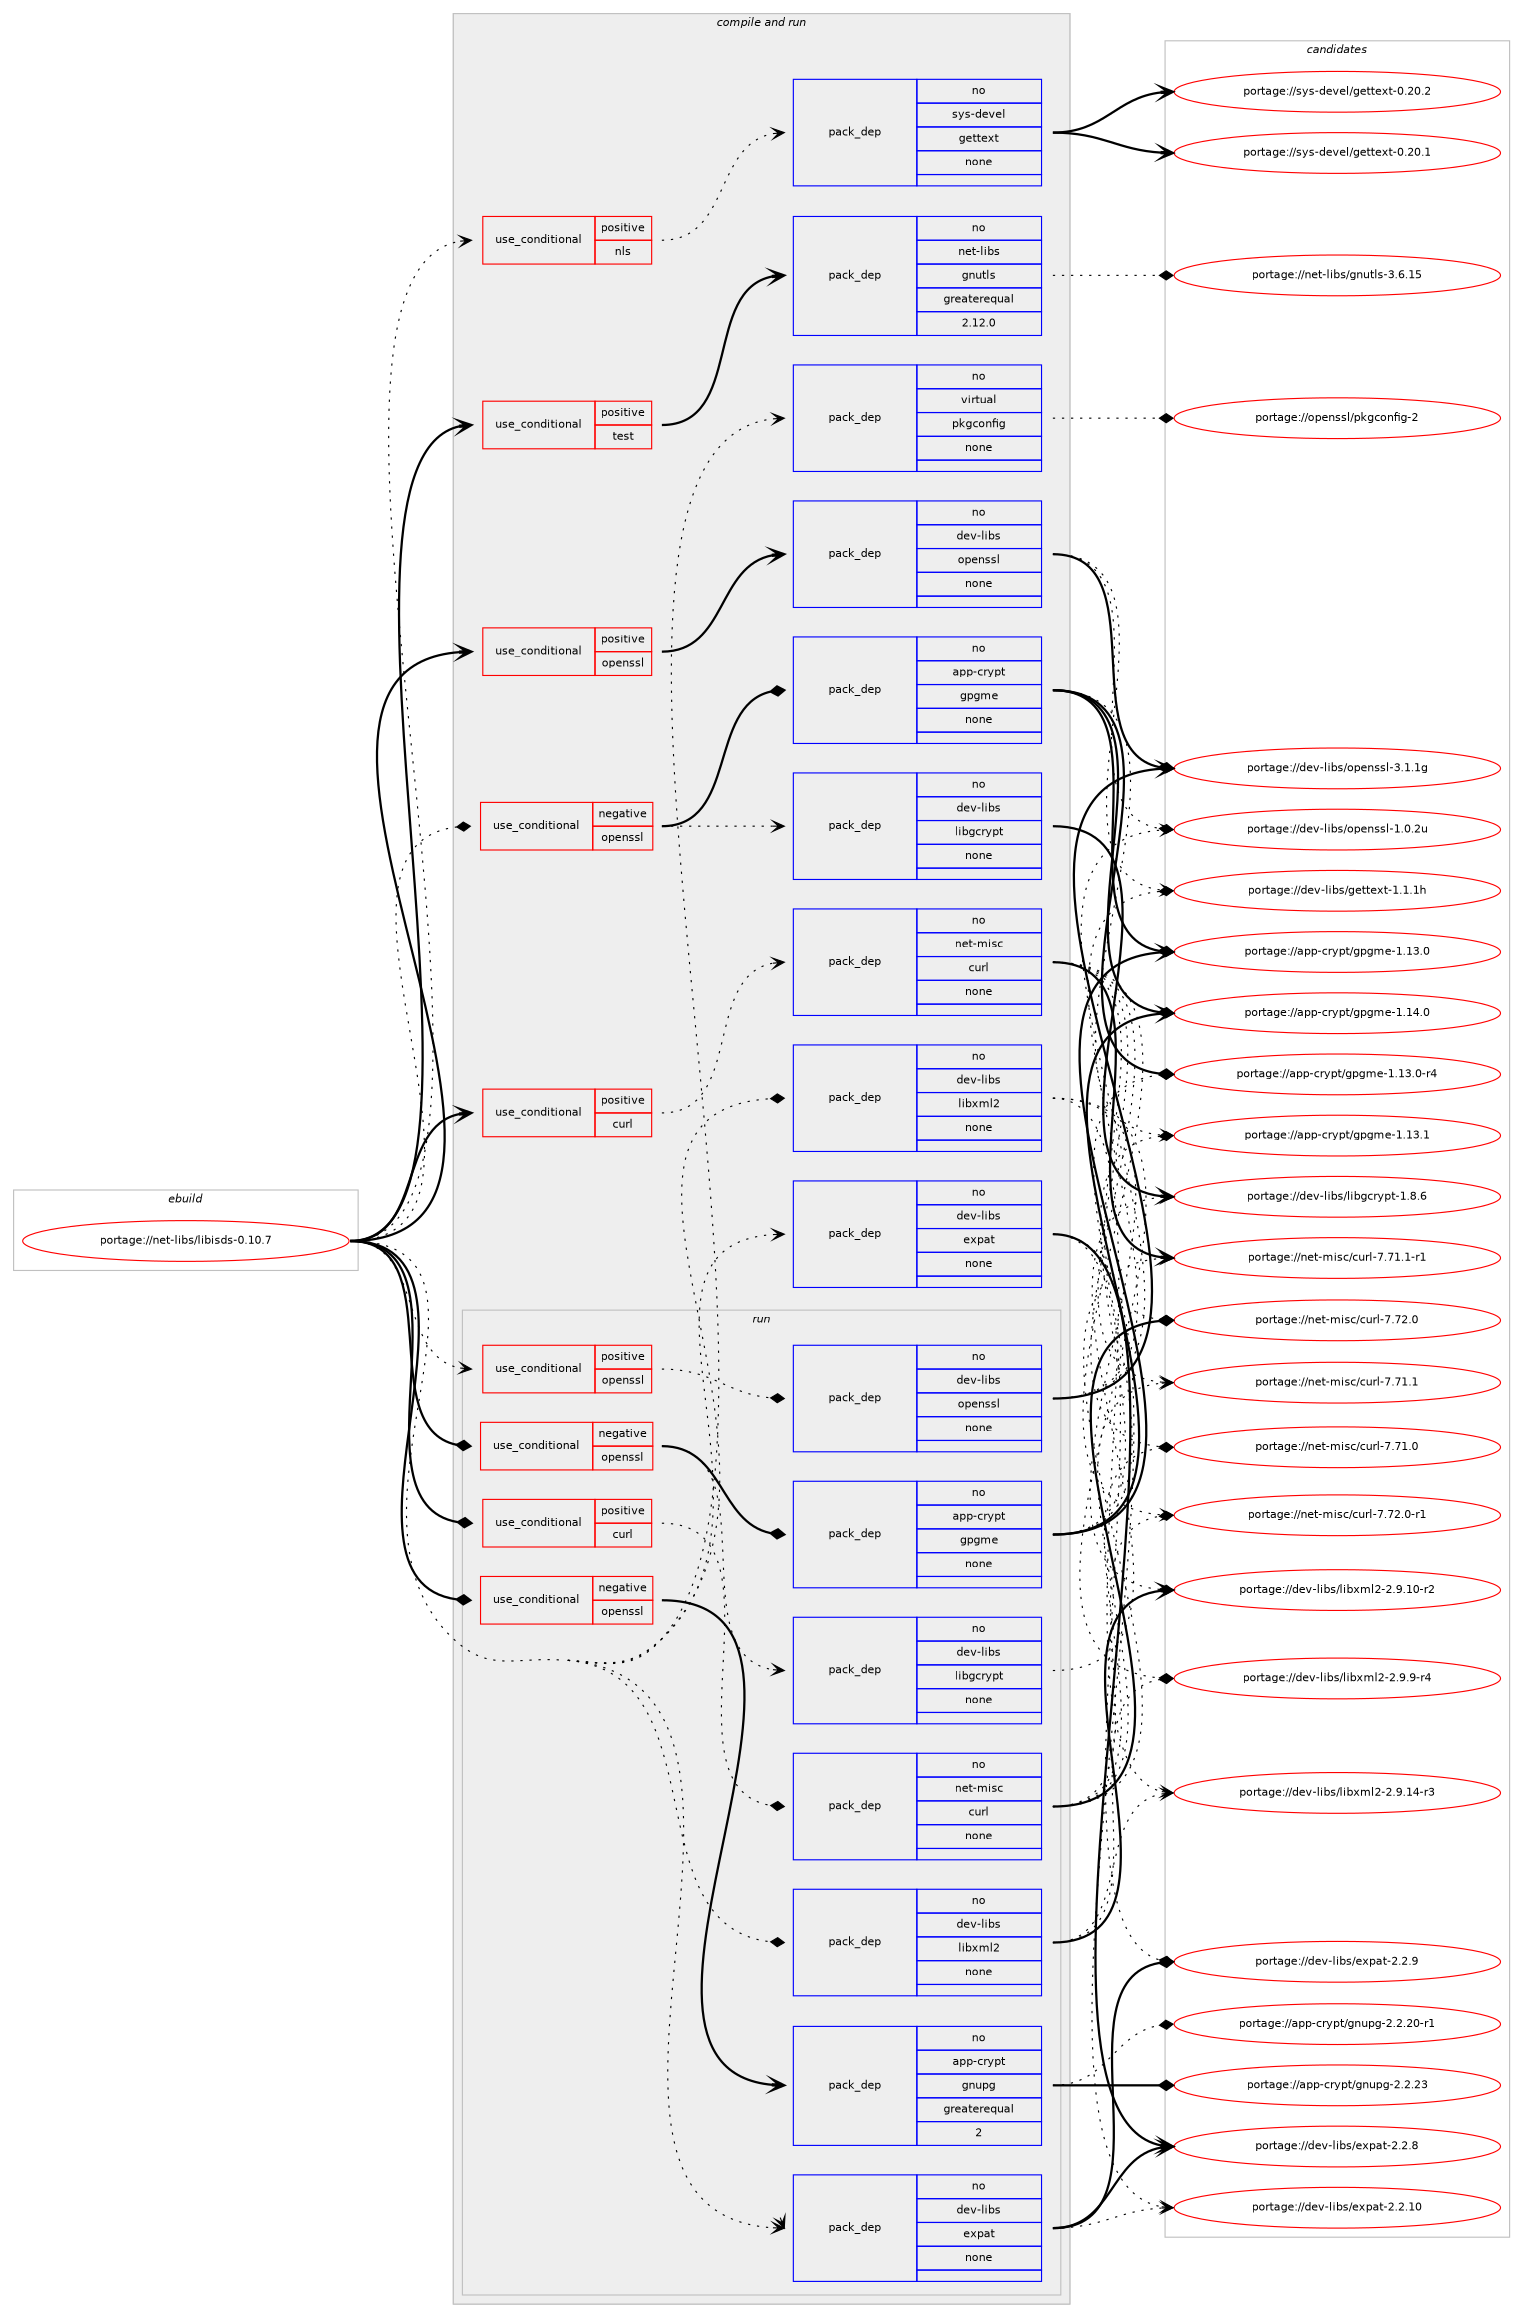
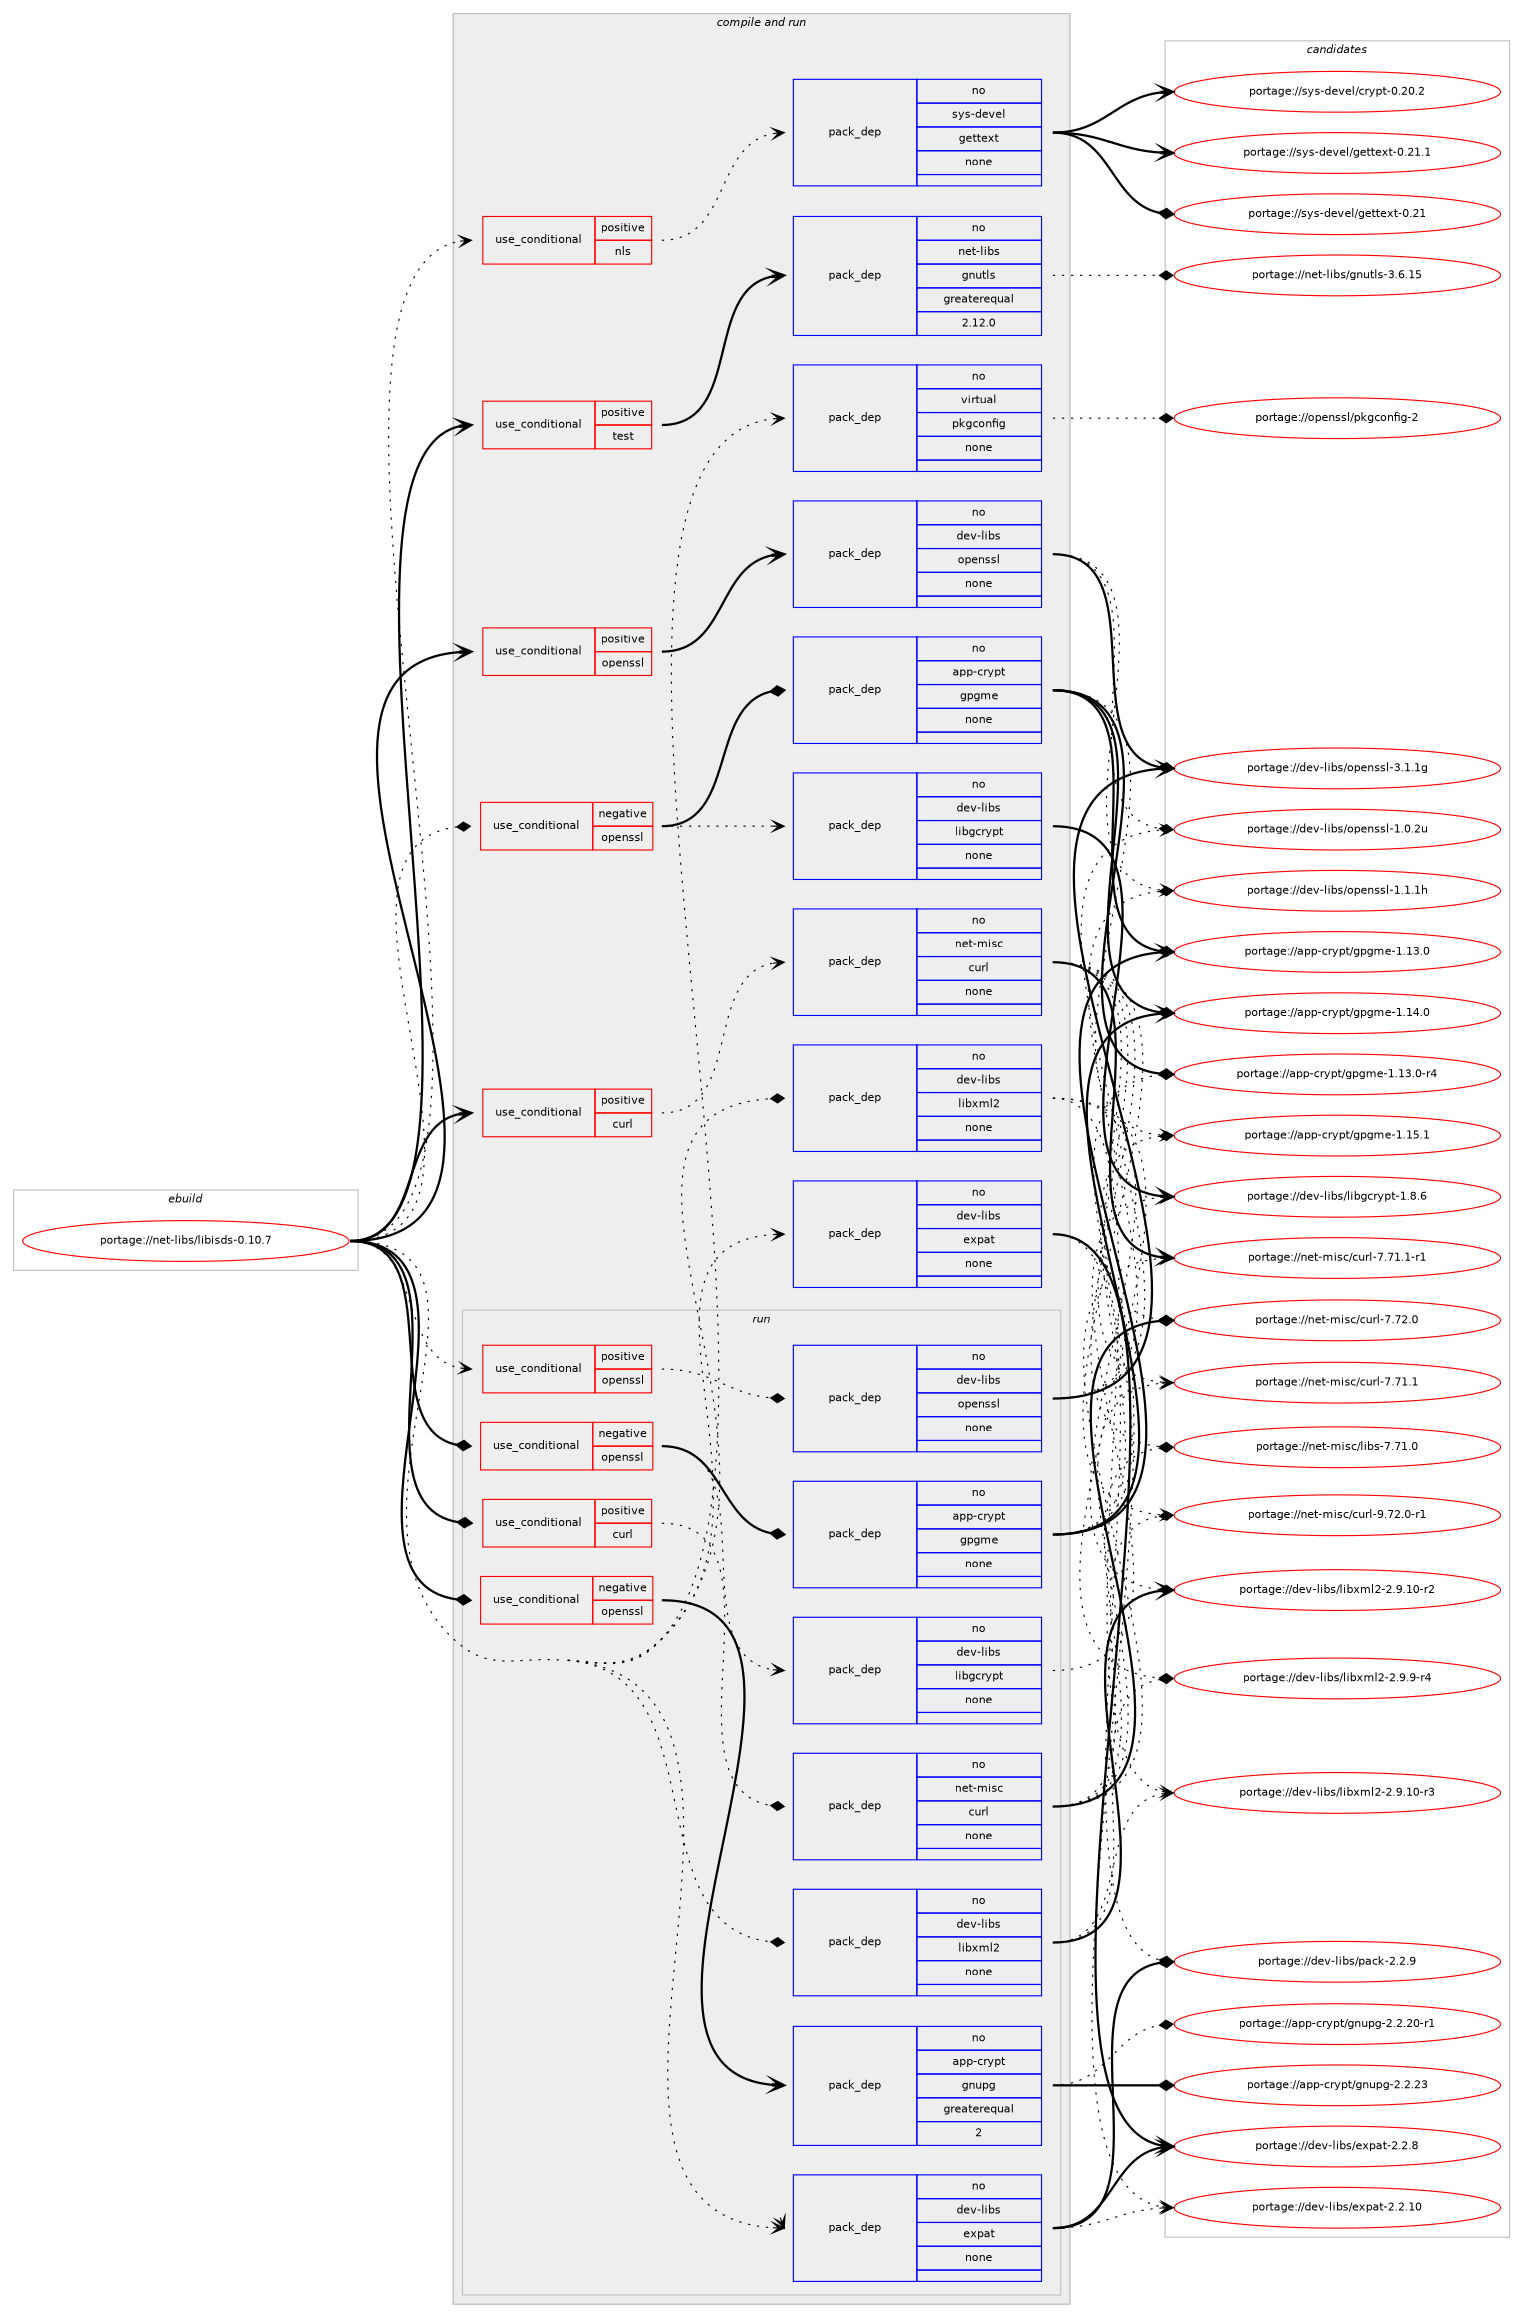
node "portage://sys-devel/gettext-0.20.2": label "portage://sys-devel/gettext-0.20.2" -> "portage://sys-devel/crypt-0.20.2"
node "portage://sys-devel/gettext-0.20.1": label "portage://sys-devel/gettext-0.20.1" -> "portage://sys-devel/gettext-0.21.1"
node "portage://sys-devel/gettext-0.21": added
node "portage://dev-libs/gettext-1.1.1h": label "portage://dev-libs/gettext-1.1.1h" -> "portage://dev-libs/openssl-1.1.1h"
node "portage://app-crypt/gpgme-1.13.1": label "portage://app-crypt/gpgme-1.13.1" -> "portage://app-crypt/gpgme-1.15.1"
node "portage://net-misc/curl-7.71.0": label "portage://net-misc/curl-7.71.0" -> "portage://net-misc/libs-7.71.0"
node "portage://net-misc/curl-7.72.0-r1": label "portage://net-misc/curl-7.72.0-r1" -> "portage://net-misc/curl-9.72.0-r1"
node "portage://dev-libs/libxml2-2.9.14-r3": label "portage://dev-libs/libxml2-2.9.14-r3" -> "portage://dev-libs/libxml2-2.9.10-r3"
node "portage://dev-libs/expat-2.2.9": label "portage://dev-libs/expat-2.2.9" -> "portage://dev-libs/pack-2.2.9"
